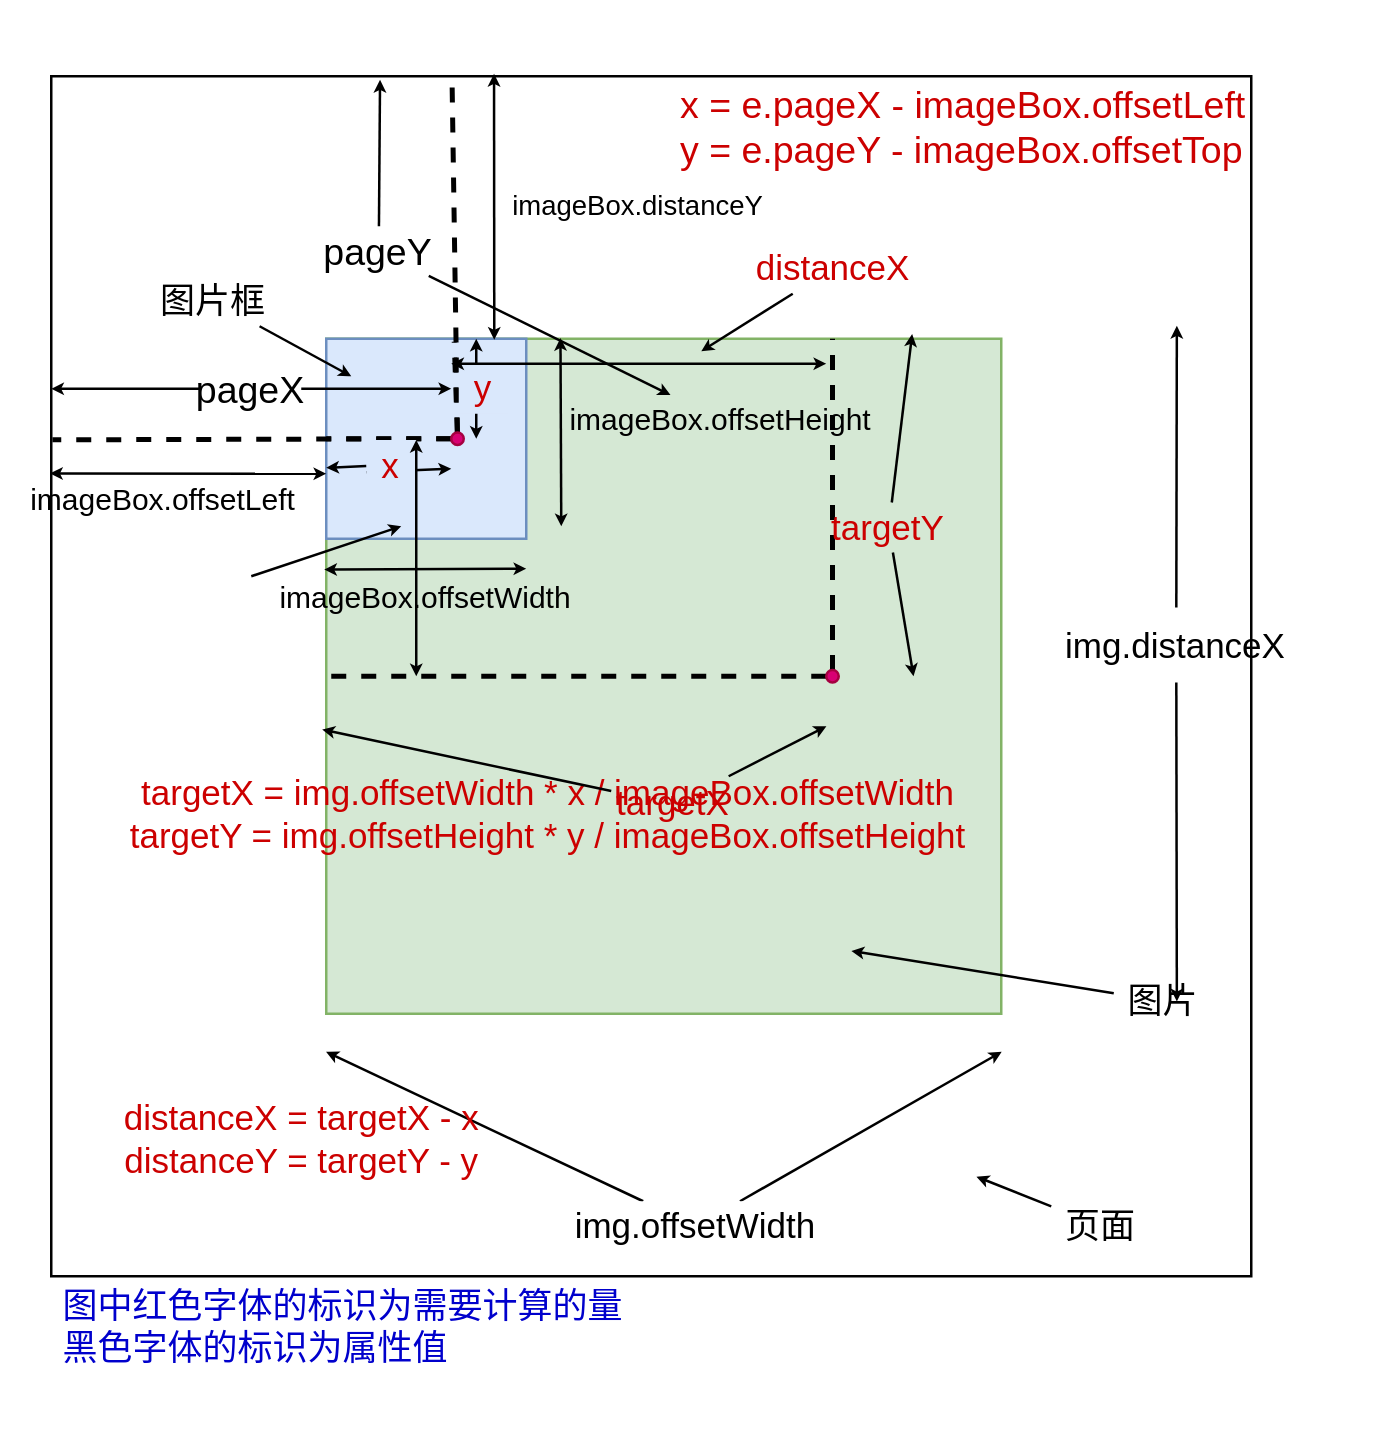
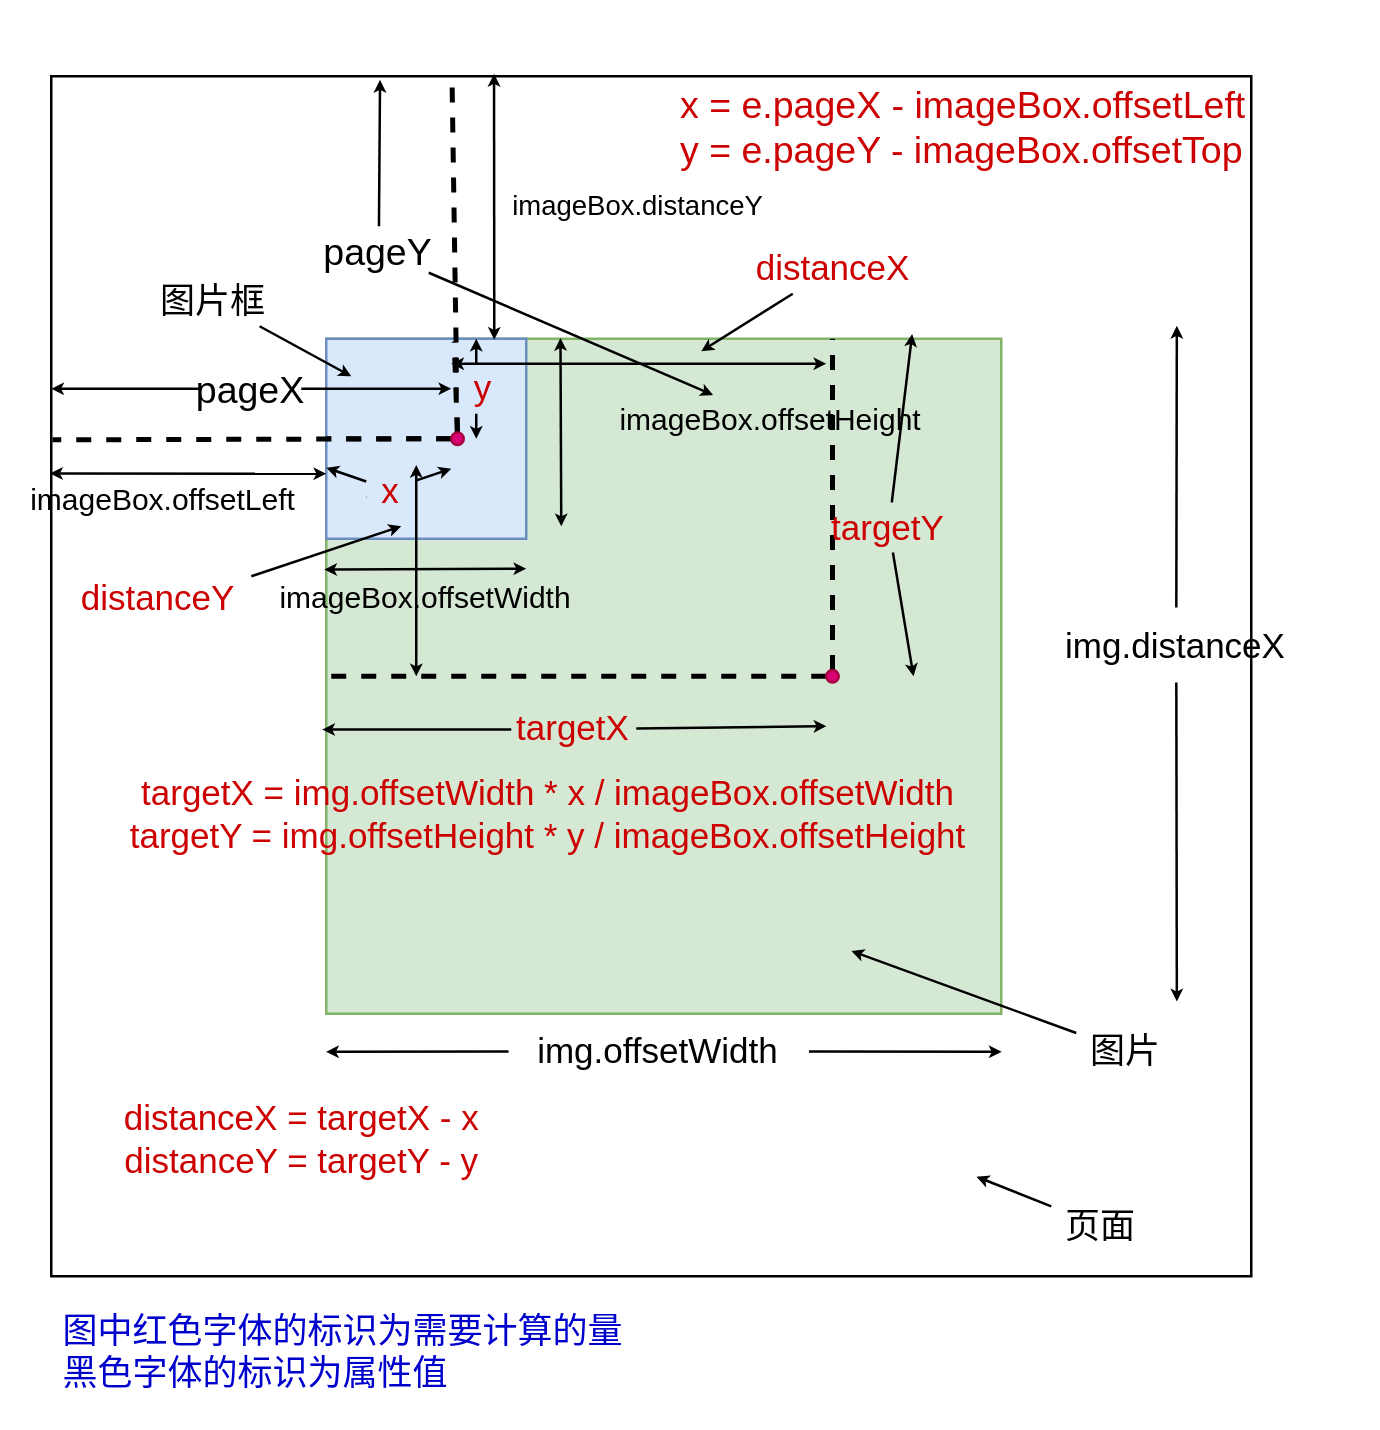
node "imageBox.offsetHeight": moved (721, 420) -> (771, 420)
node "x": moved (391, 465) -> (391, 490)
node "distanceY": added
node "targetX": moved (674, 804) -> (574, 729)
node "图片": moved (1164, 1001) -> (1126, 1051)
node "img.offsetWidth": moved (696, 1226) -> (659, 1051)
node "图中红色字体的标识为需要计算的量 黑色字体的标识为属性值": moved (379, 1326) -> (379, 1351)
